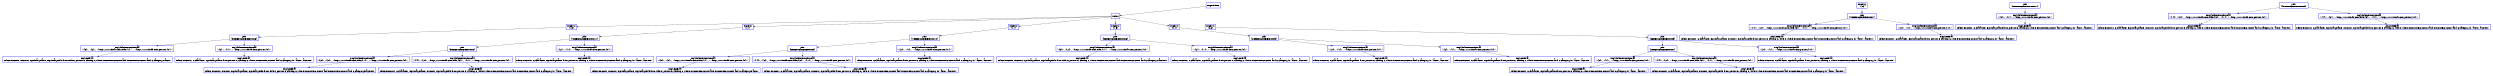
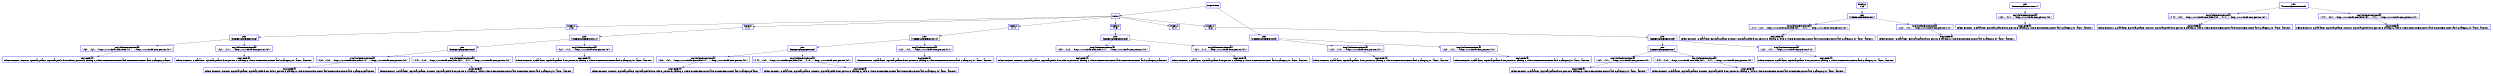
edge "Union" -> "LogProj [0,6]": added
edge "LogProj [0,4]" -> "Join [2PREDICATE_EQUAL5]": now "LogDistinct" -> "Join [2PREDICATE_EQUAL5]"
